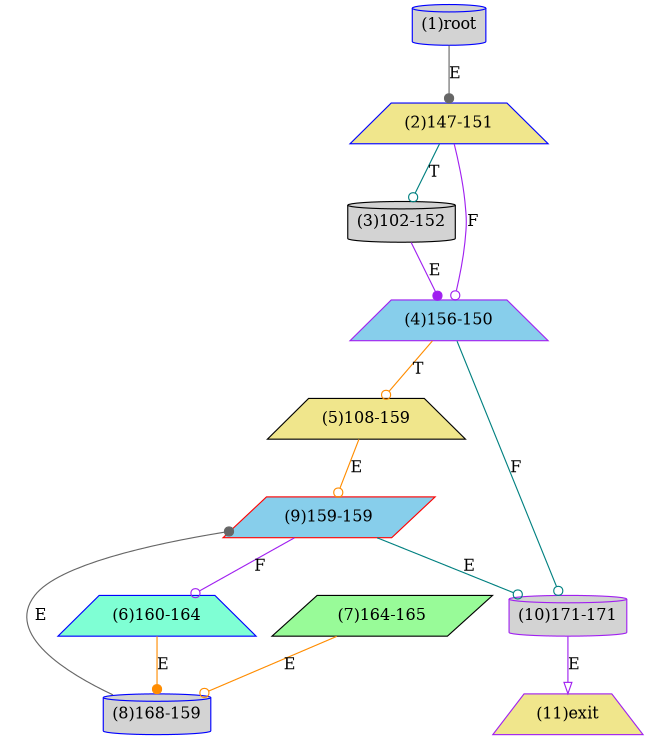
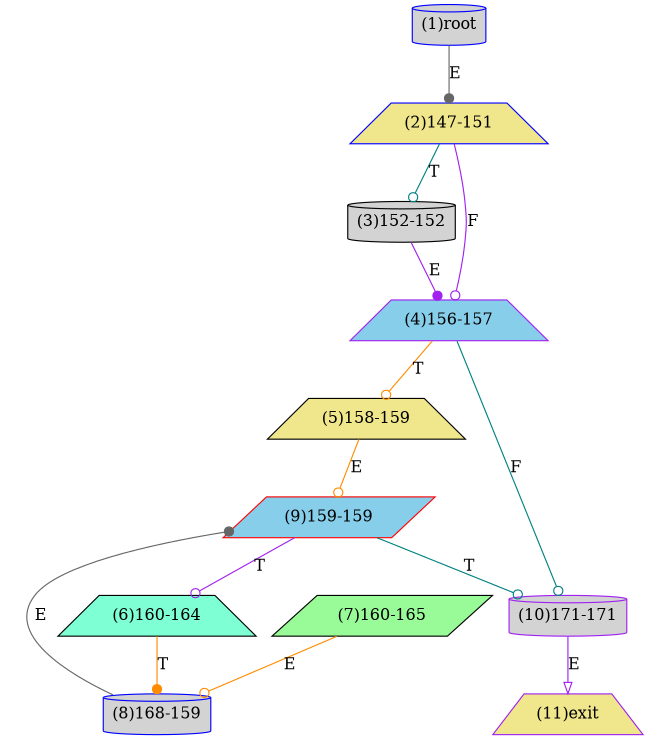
node "(3)102-152": label "(3)102-152" -> "(3)152-152"
node "(4)156-150": label "(4)156-150" -> "(4)156-157"
node "(5)108-159": label "(5)108-159" -> "(5)158-159"
edge "(9)159-159" -> "(6)160-164": label "F" -> "T"
edge "(9)159-159" -> "(10)171-171": label "E" -> "T"
node "(6)160-164": color blue -> black
node "(7)164-165": label "(7)164-165" -> "(7)160-165"
edge "(6)160-164" -> "(8)168-159": label "E" -> "T"
